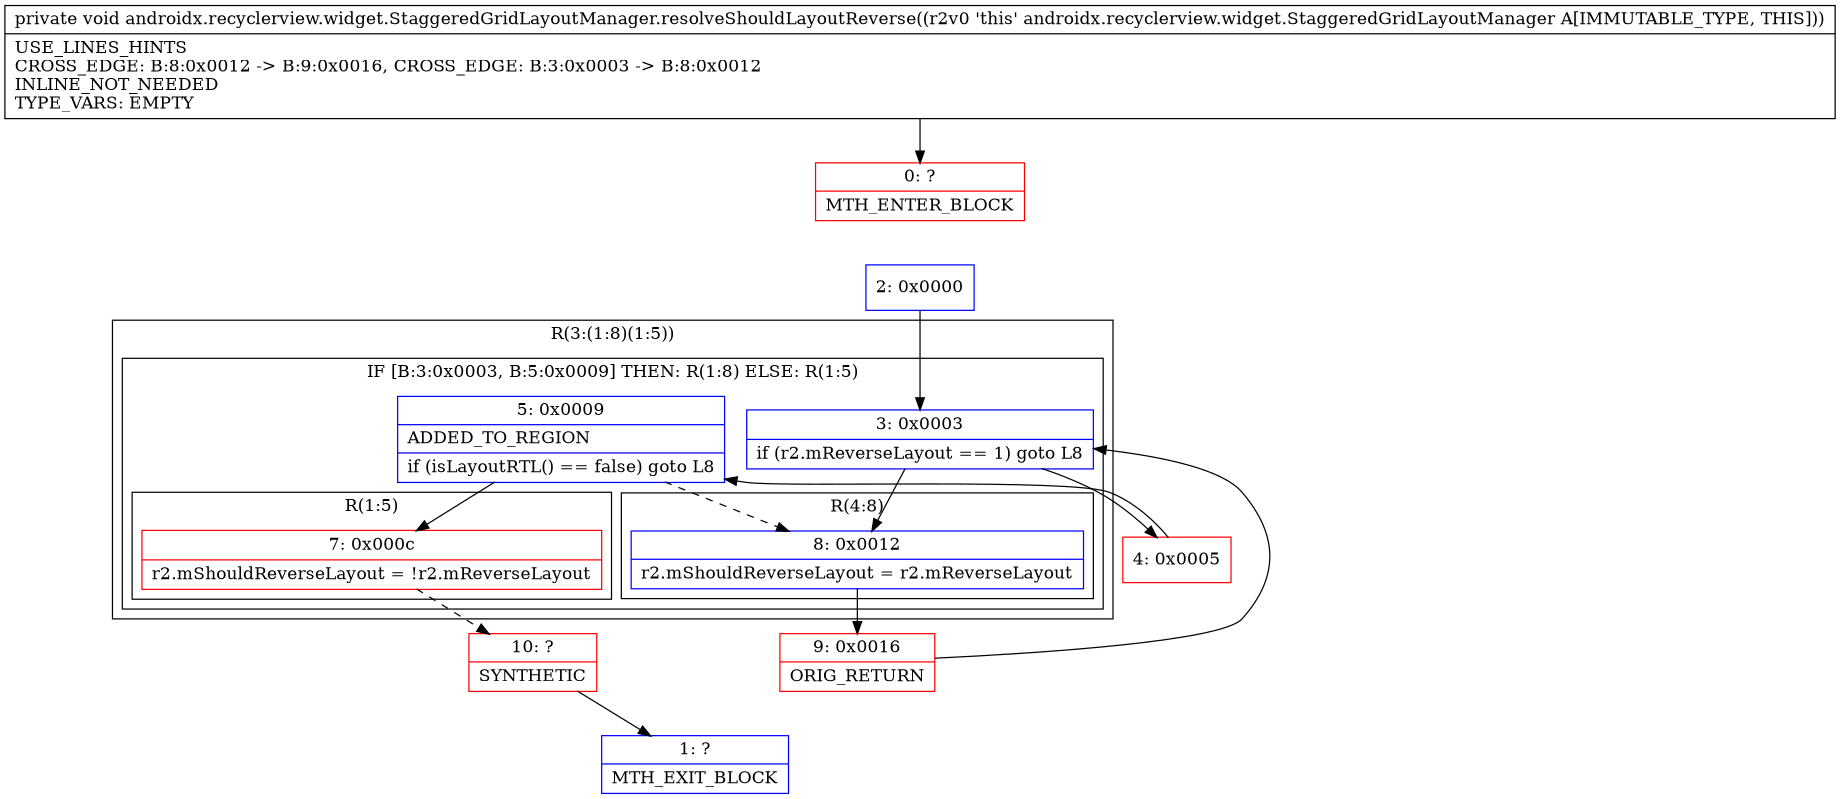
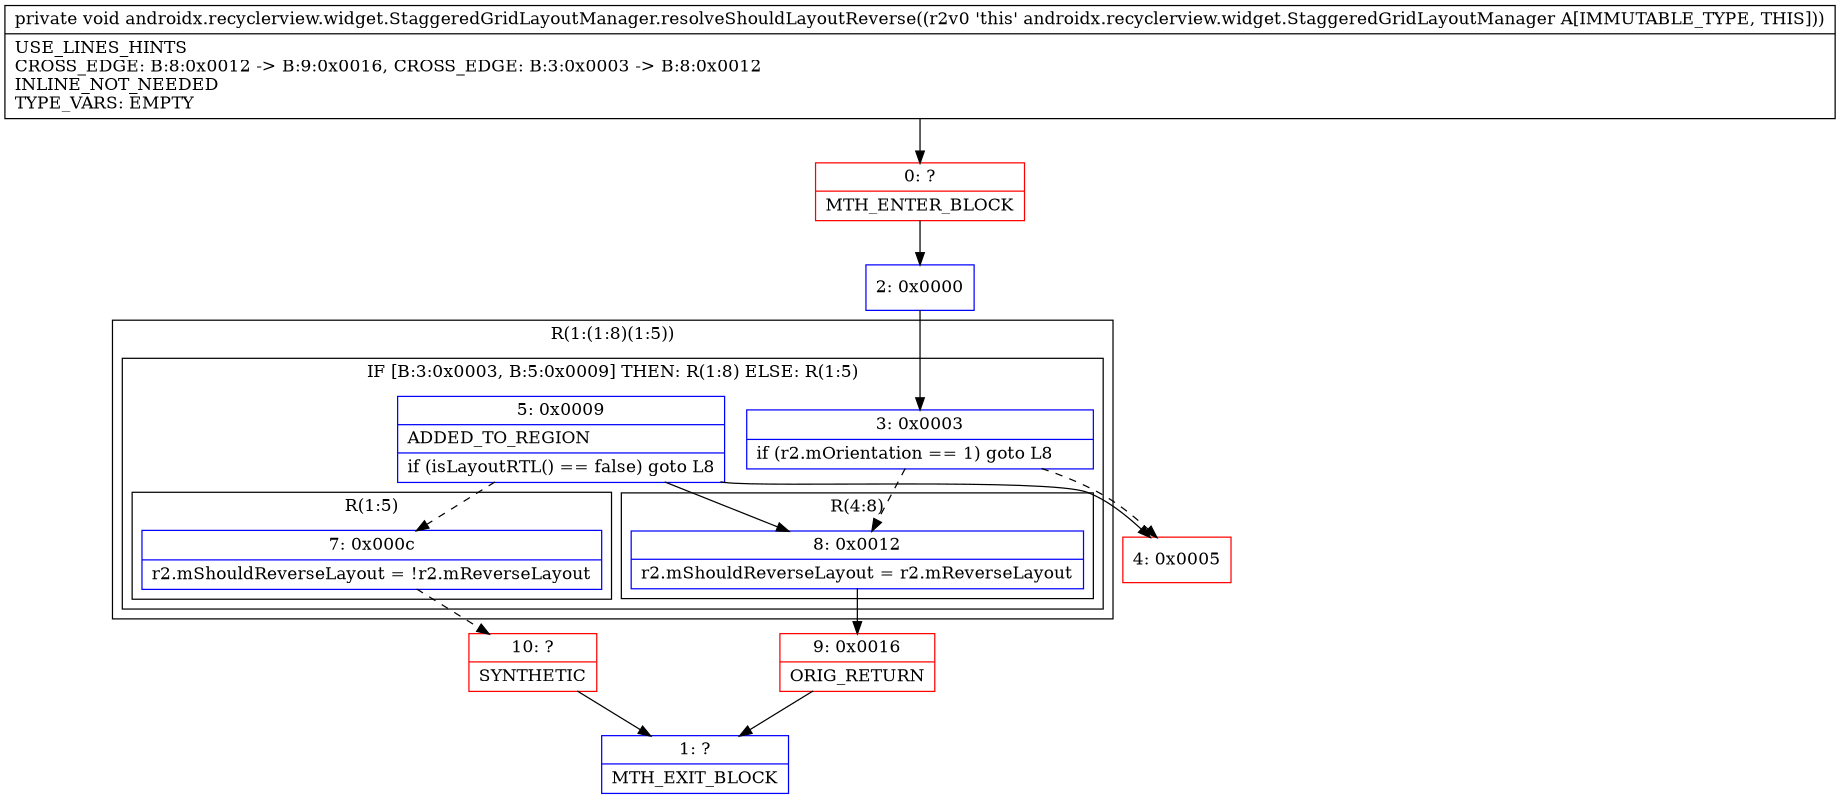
edge "0: ?" -> "2: 0x0000": added
cluster "R(3:(1:8)(1:5))": label "R(3:(1:8)(1:5))" -> "R(1:(1:8)(1:5))"
node "3: 0x0003": text "if (r2.mReverseLayout == 1) goto L8" -> "if (r2.mOrientation == 1) goto L8"
edge "4: 0x0005" -> "5: 0x0009": reversed
edge "3: 0x0003" -> "8: 0x0012": style solid -> dashed
edge "5: 0x0009" -> "7: 0x000c": style solid -> dashed
edge "5: 0x0009" -> "8: 0x0012": style dashed -> solid
edge "3: 0x0003" -> "4: 0x0005": style solid -> dashed
node "7: 0x000c": color red -> blue
edge "9: 0x0016" -> "3: 0x0003": now "9: 0x0016" -> "1: ?"
